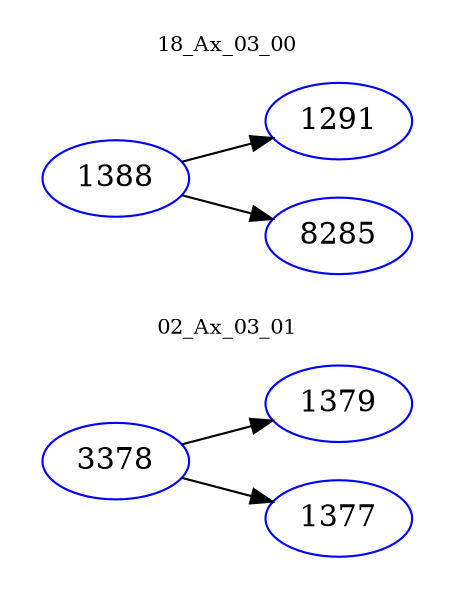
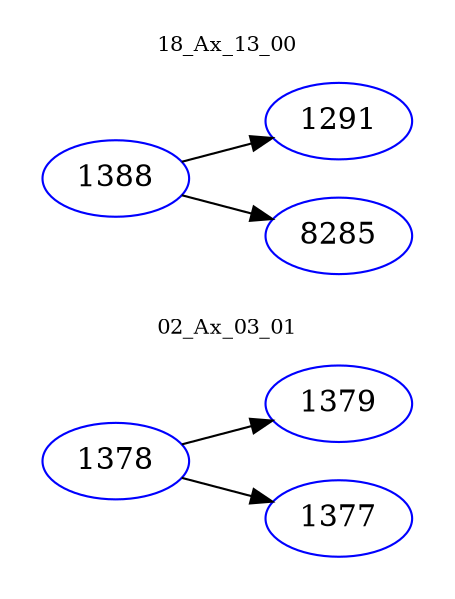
cluster "18_Ax_03_00": label "18_Ax_03_00" -> "18_Ax_13_00"
node "3378": label "3378" -> "1378"
